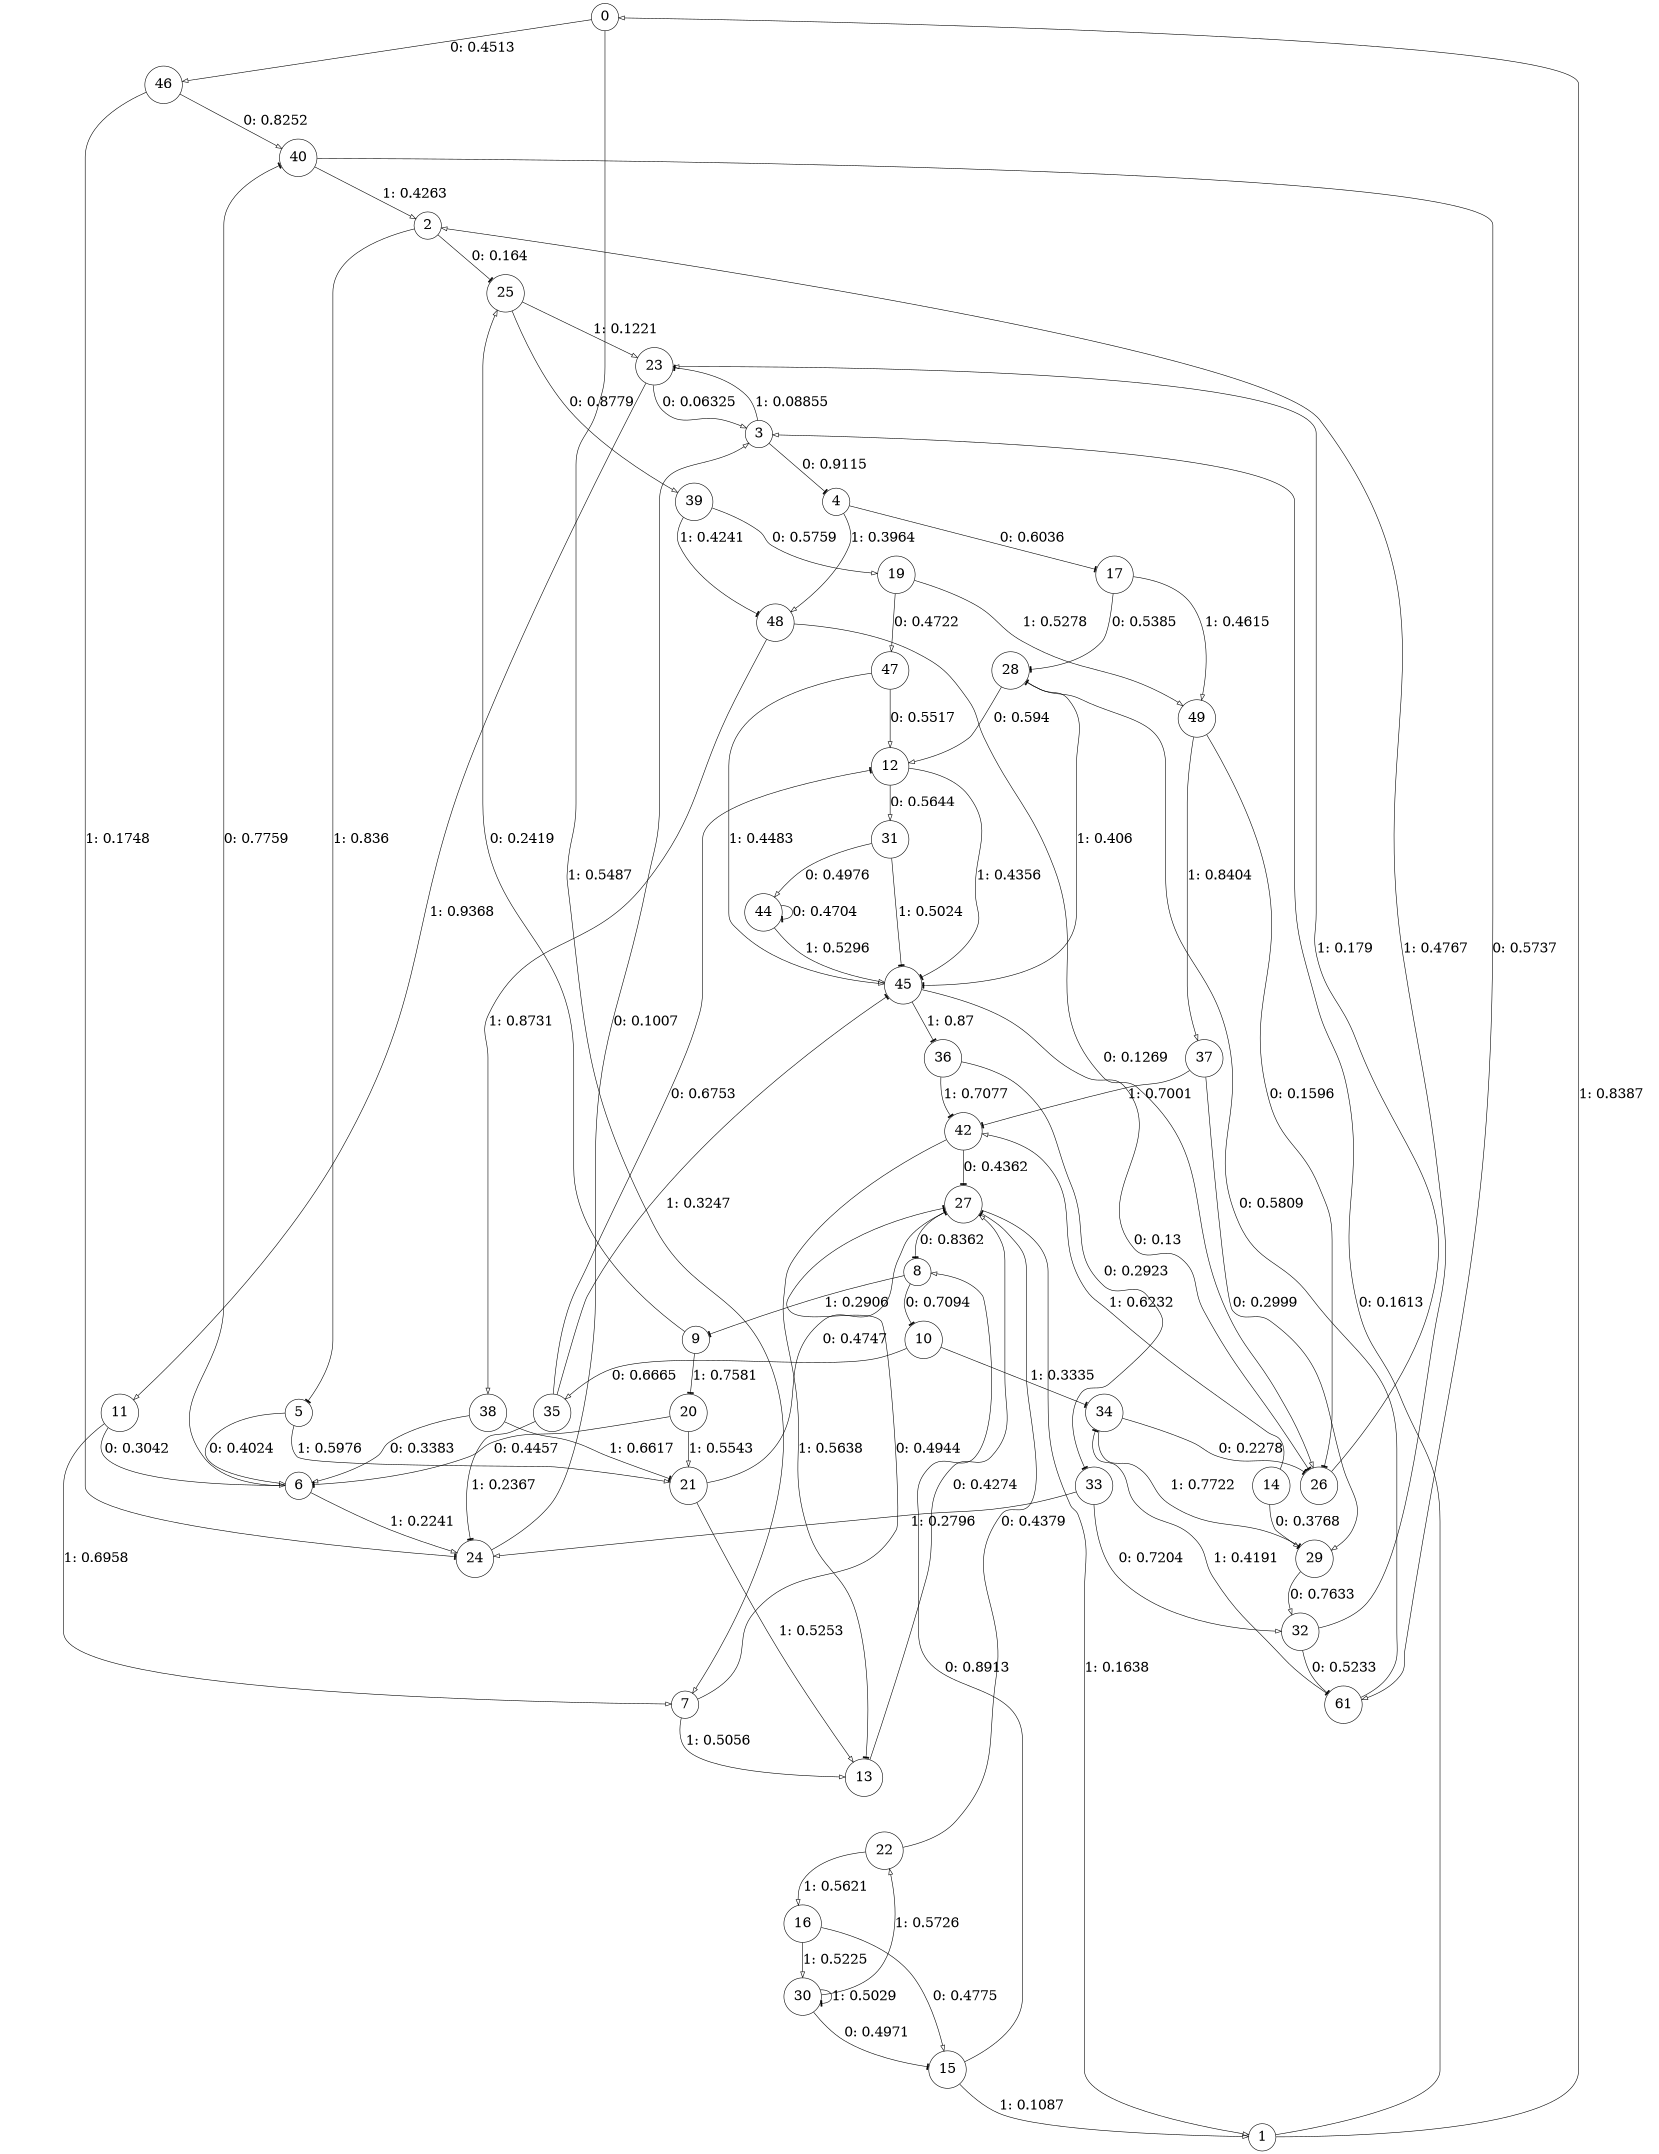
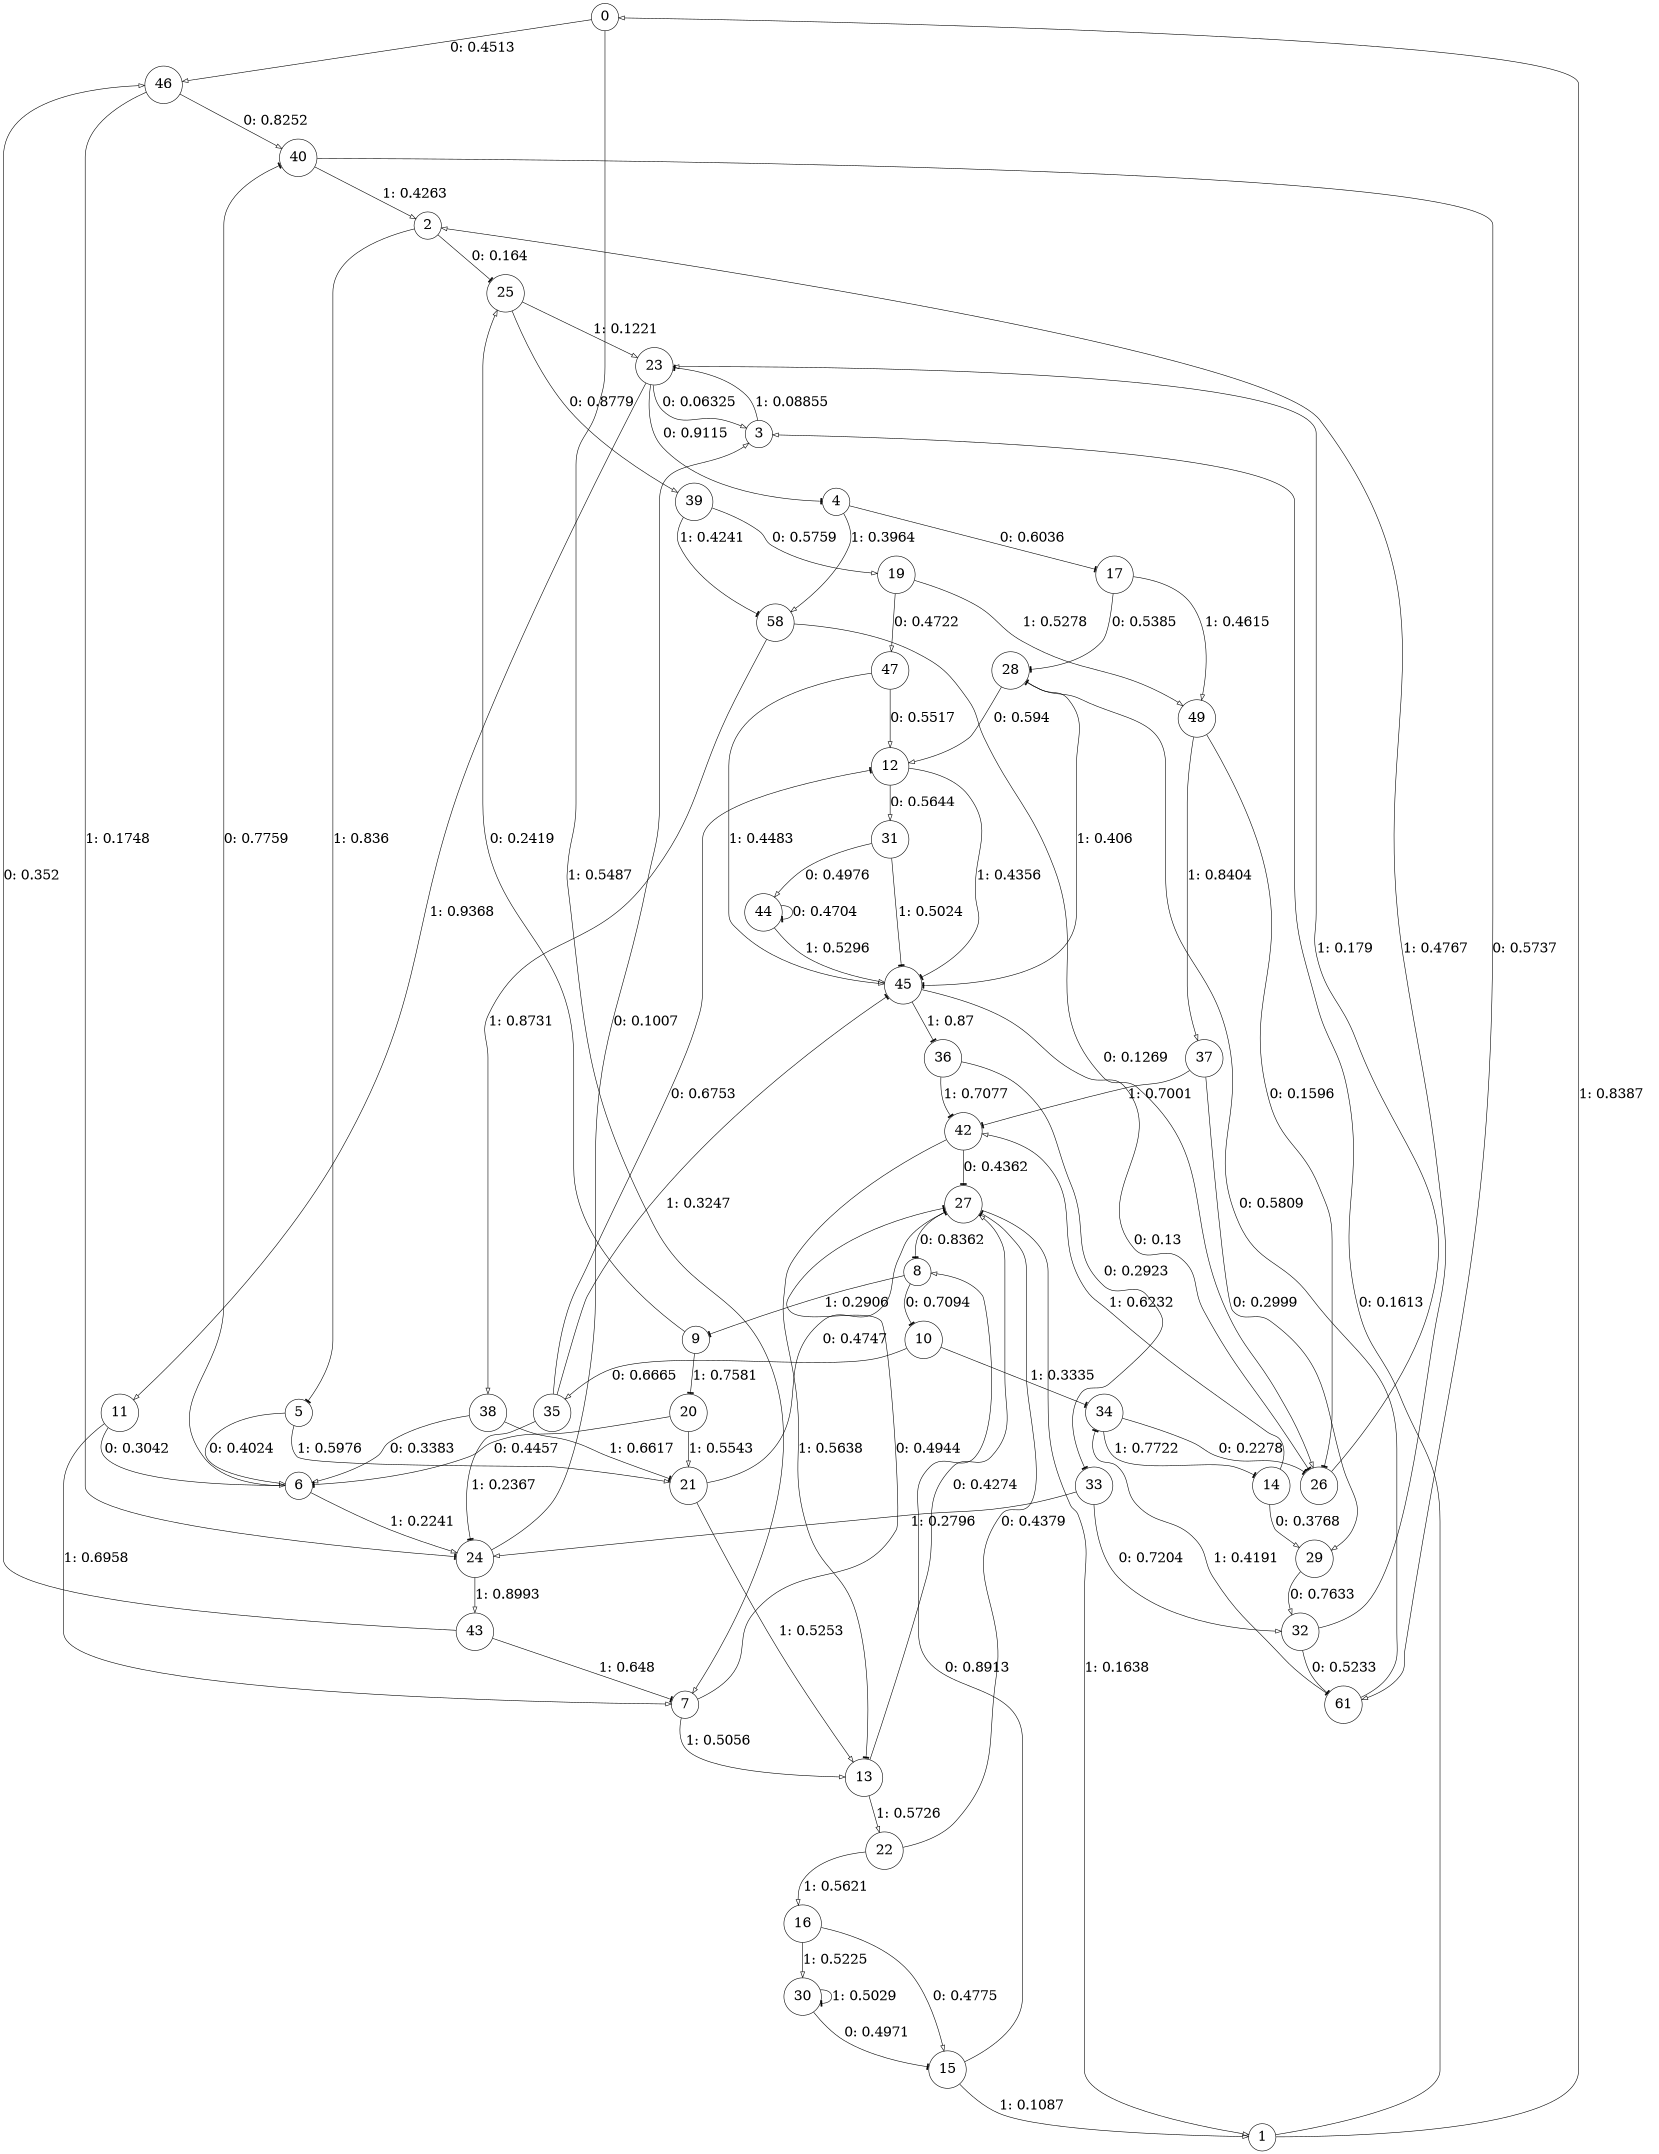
edge "3" -> "4": now "23" -> "4"
node "48": label "48" -> "58"
edge "34" -> "29": now "34" -> "14"
node "43": added
edge "30" -> "22": now "13" -> "22"
